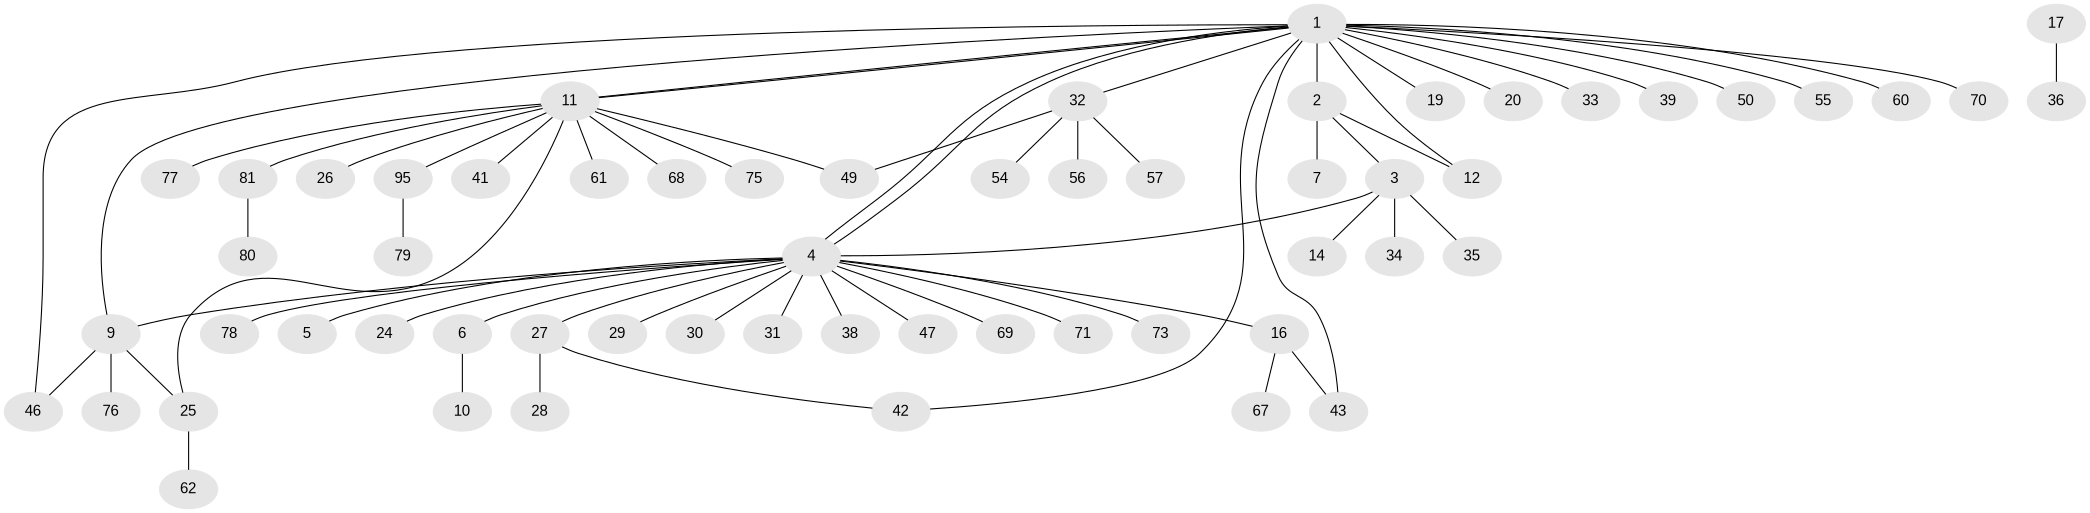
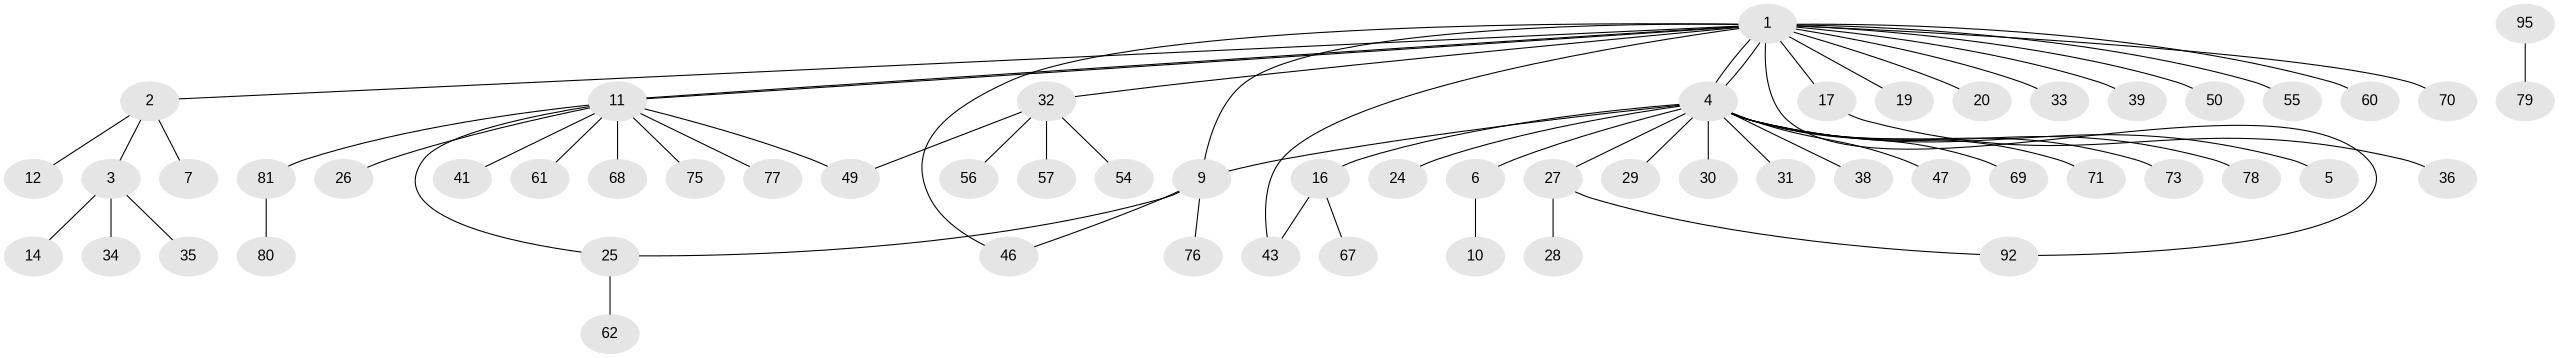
edge "1" -- "12": now "1" -- "17"
edge "11" -- "95": removed
edge "3" -- "4": removed
node "42": label "42" -> "92"
